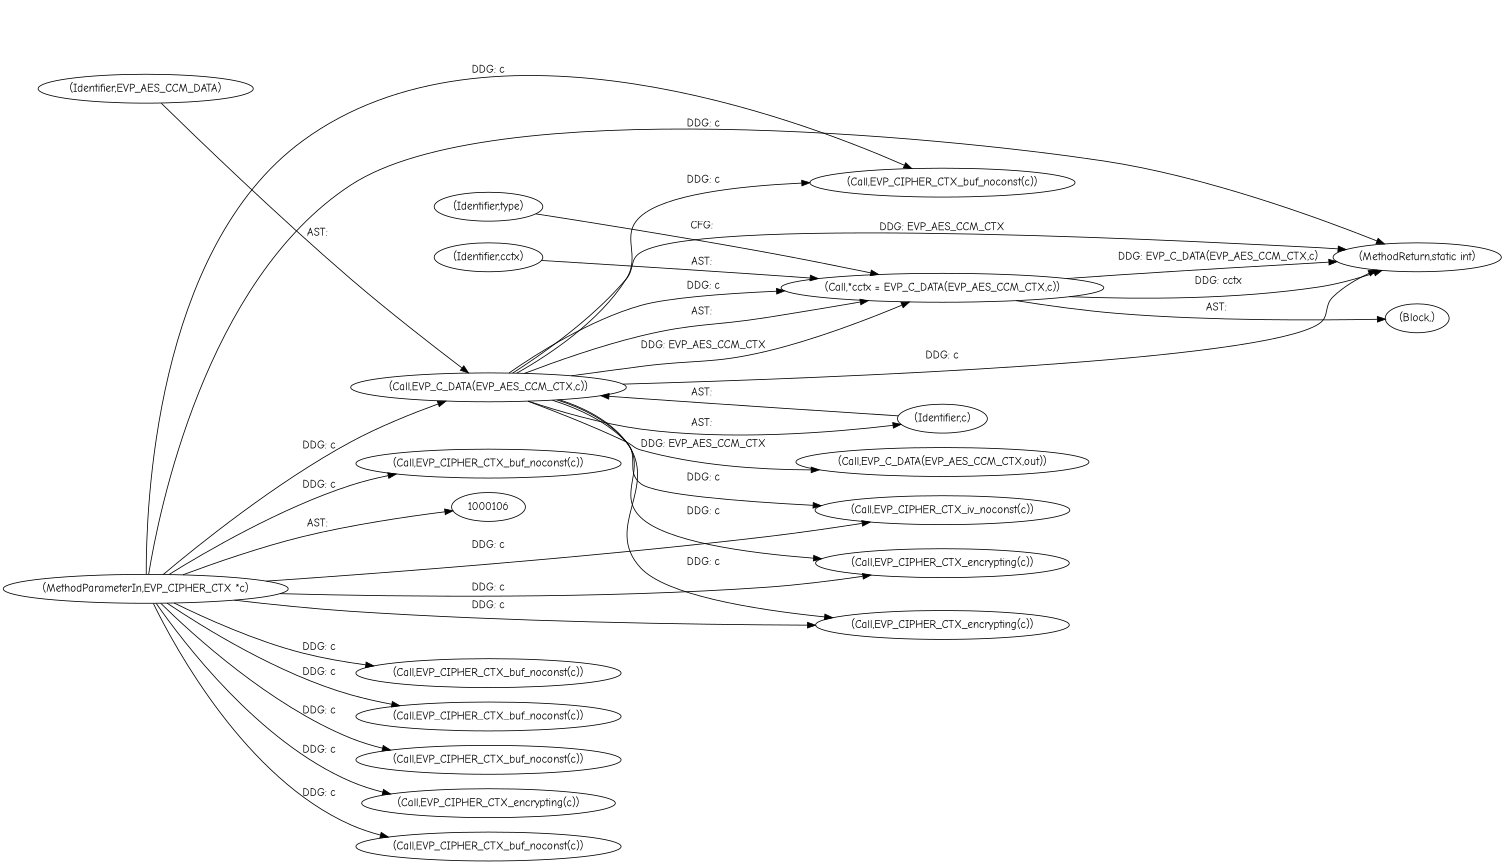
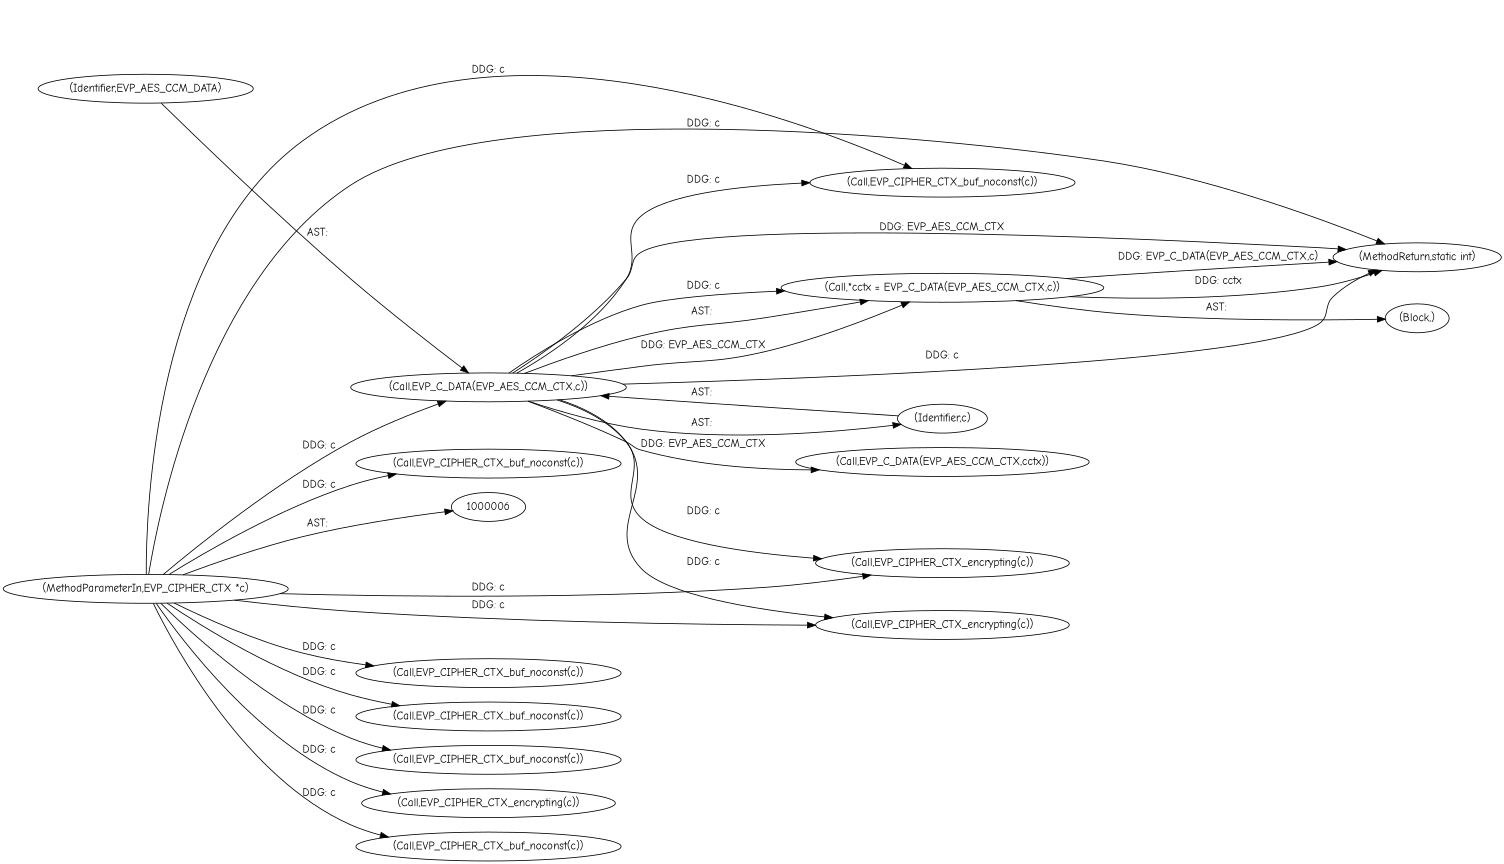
node "(Identifier,type)": removed
node "(Identifier,cctx)": removed
node "(Call,EVP_C_DATA(EVP_AES_CCM_CTX,out))": label "(Call,EVP_C_DATA(EVP_AES_CCM_CTX,out))" -> "(Call,EVP_C_DATA(EVP_AES_CCM_CTX,cctx))"
node "1000106": label "1000106" -> "1000006"
node "(Call,EVP_CIPHER_CTX_iv_noconst(c))": removed
